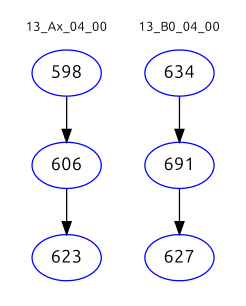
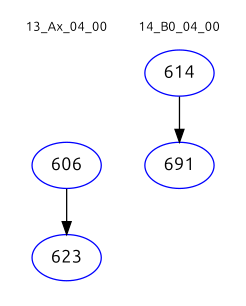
cluster "13_B0_04_00": label "13_B0_04_00" -> "14_B0_04_00"
node "598": removed
node "634": label "634" -> "614"
node "627": removed
